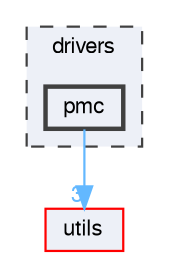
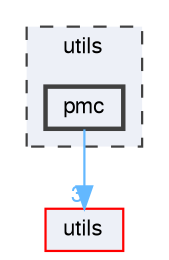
cluster "drivers": label "drivers" -> "utils"
